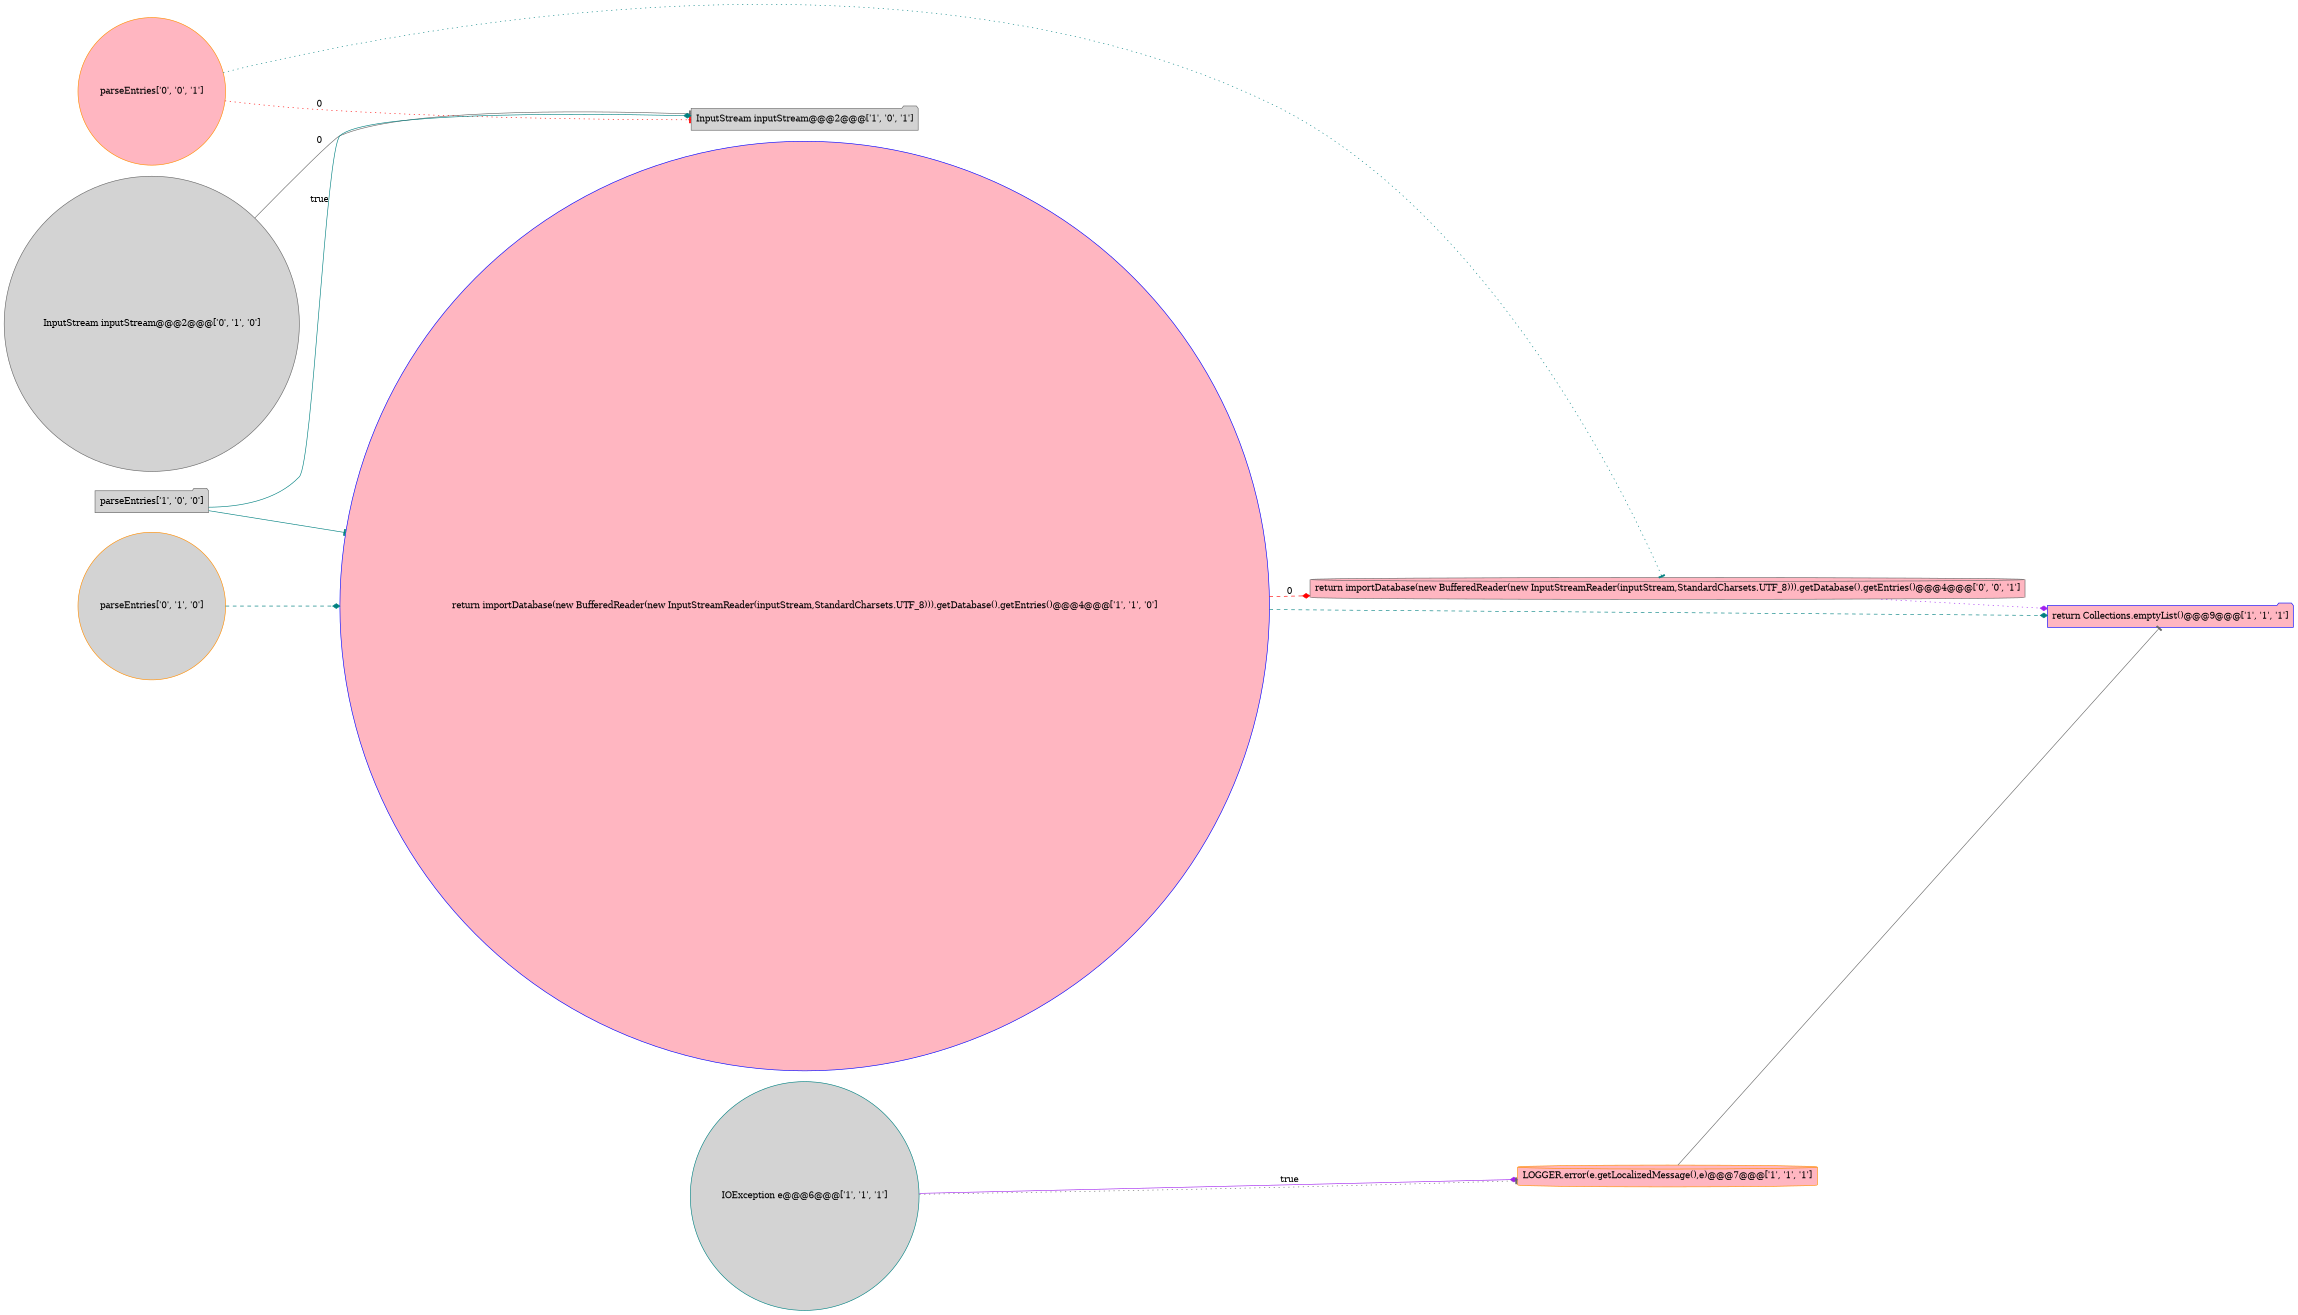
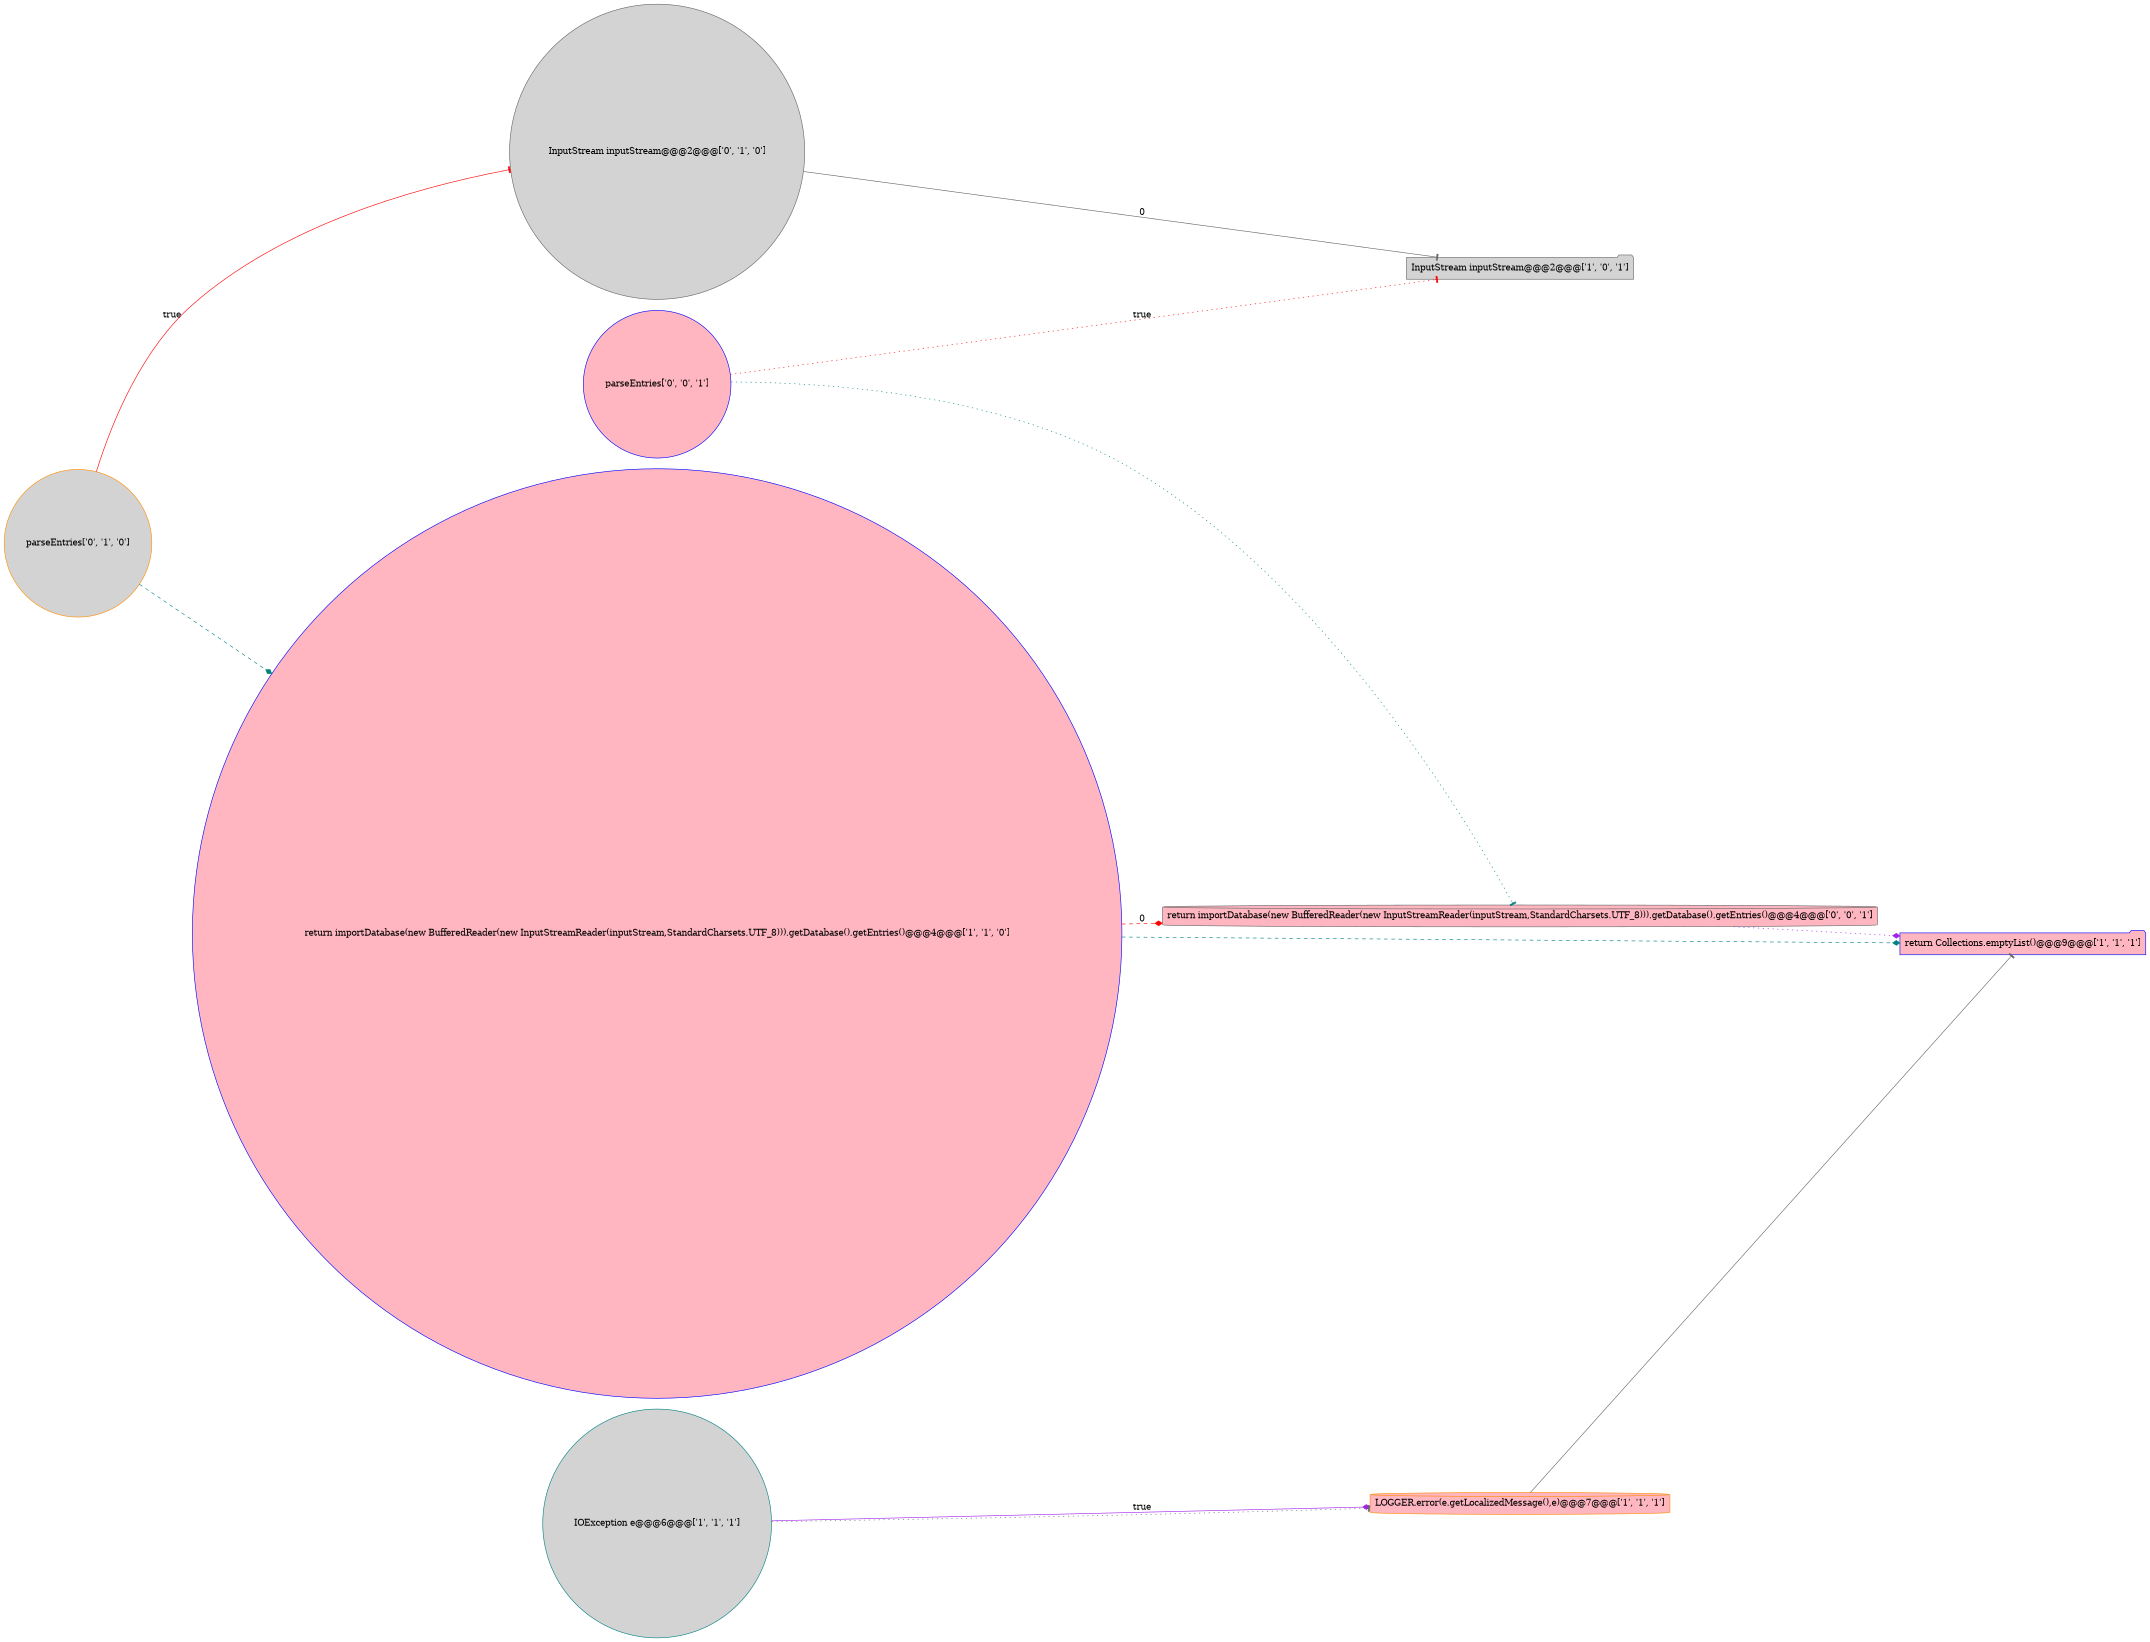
node "parseEntries['0', '0', '1']": color darkorange -> blue
edge "parseEntries['0', '0', '1']" -> "InputStream inputStream@@@2@@@['1', '0', '1']": label "0" -> "true"
edge "parseEntries['0', '1', '0']" -> "InputStream inputStream@@@2@@@['0', '1', '0']": added, label "true"
node "parseEntries['1', '0', '0']": removed
